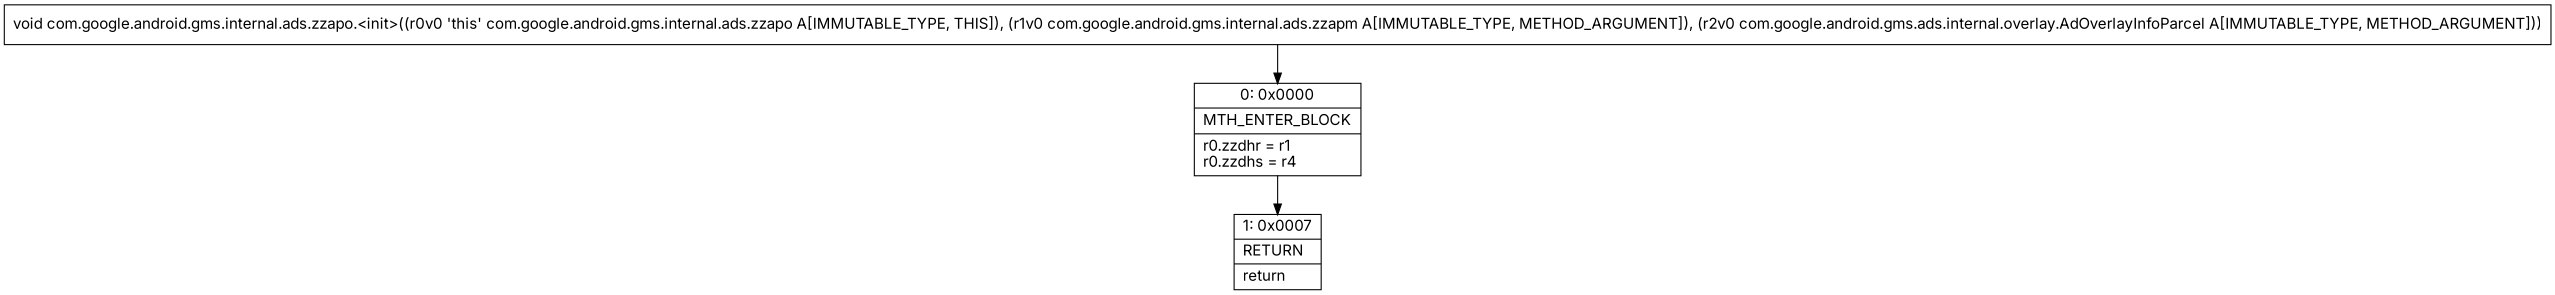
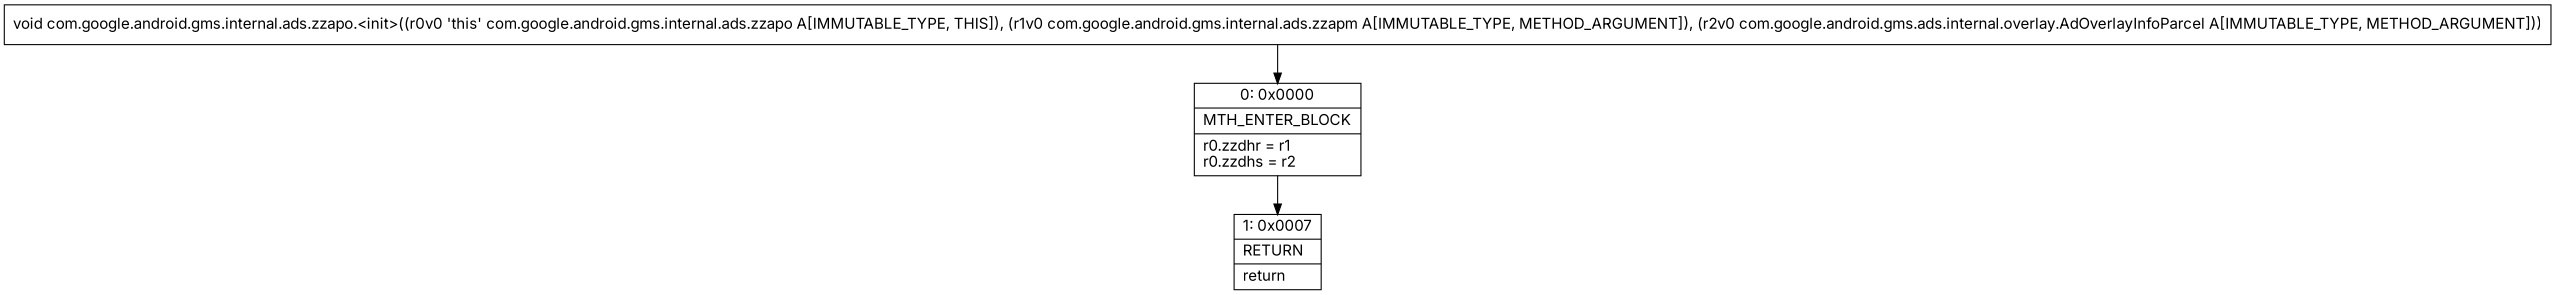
node "0: 0x0000": text "r0.zzdhs = r4" -> "r0.zzdhs = r2"
